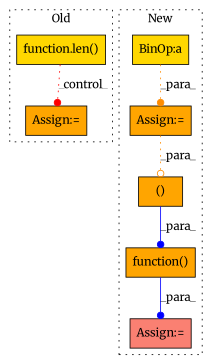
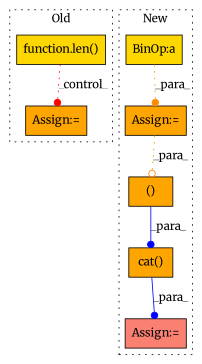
node "function()": label "function()" -> "cat()"
